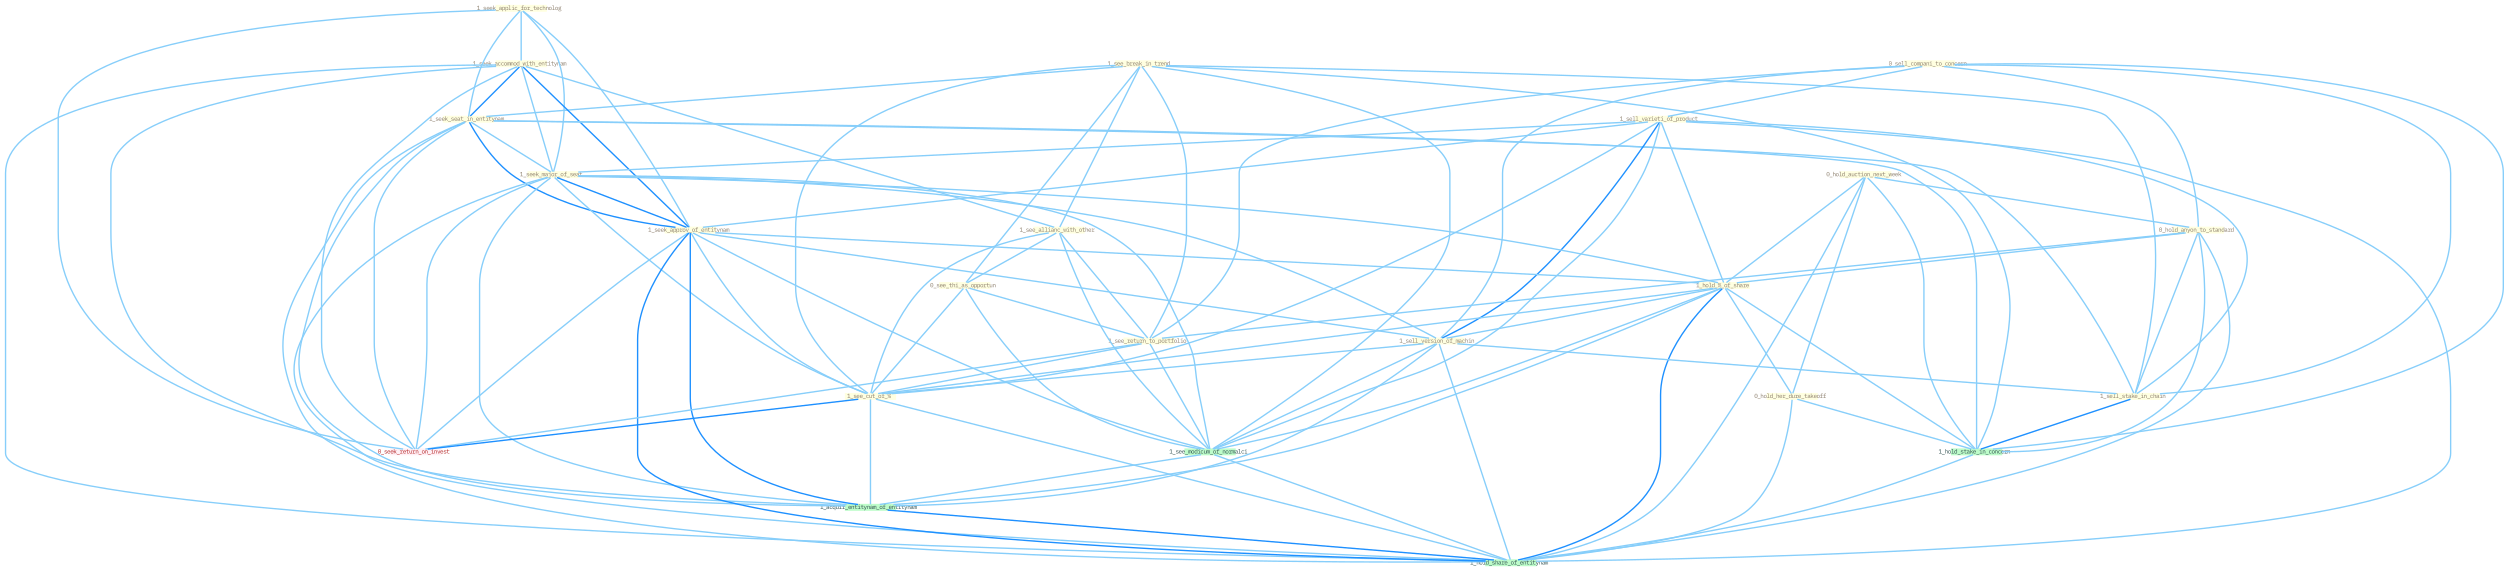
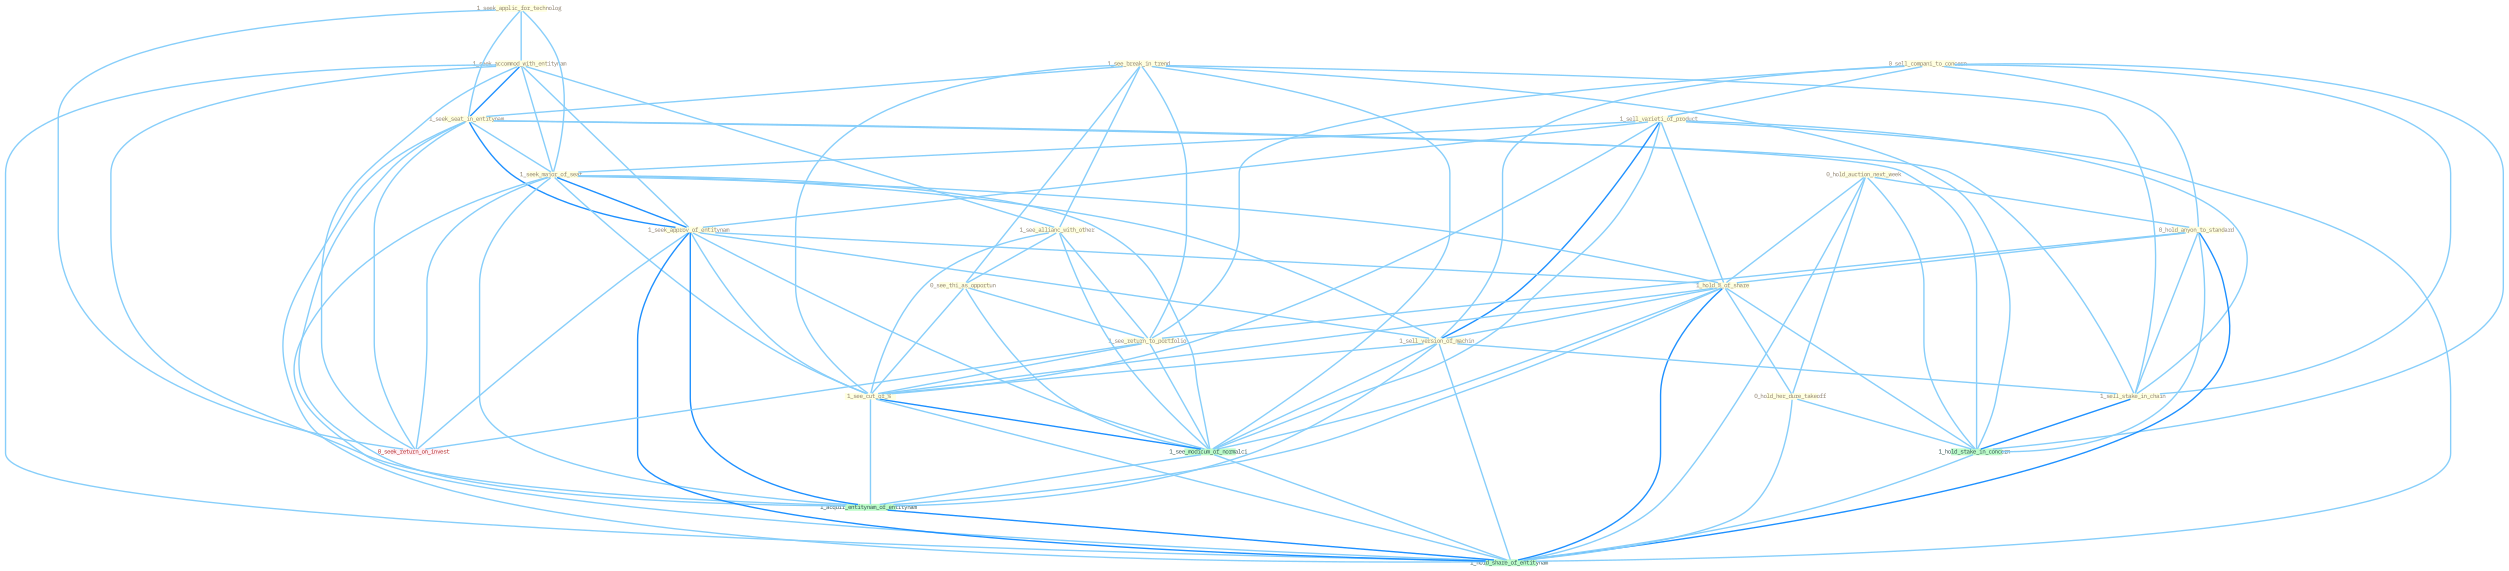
edge "1_seek_applic_for_technolog" -- "1_seek_approv_of_entitynam": removed
edge "1_seek_accommod_with_entitynam" -- "1_seek_approv_of_entitynam": color #1e90ff -> #87cefa
edge "1_see_cut_of_%" -- "0_seek_return_on_invest": now "1_see_cut_of_%" -- "1_see_modicum_of_normalci"
edge "0_hold_anyon_to_standard" -- "1_hold_share_of_entitynam": color #87cefa -> #1e90ff
